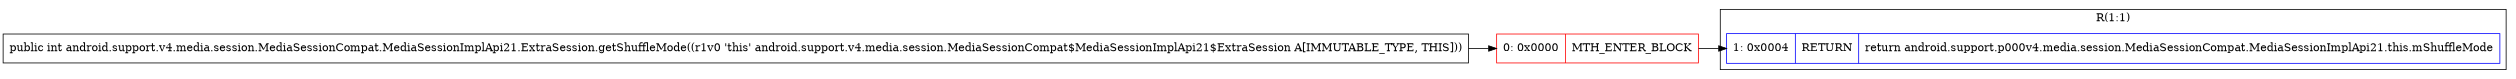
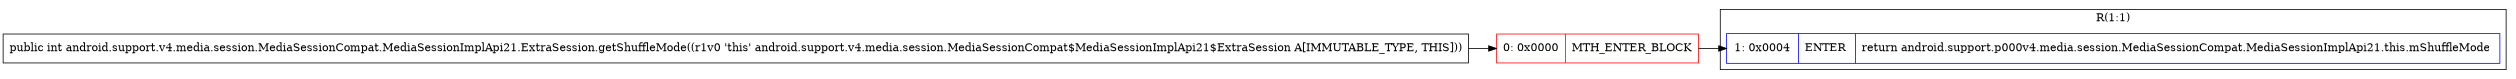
node "1: 0x0004": text "RETURN" -> "ENTER"
